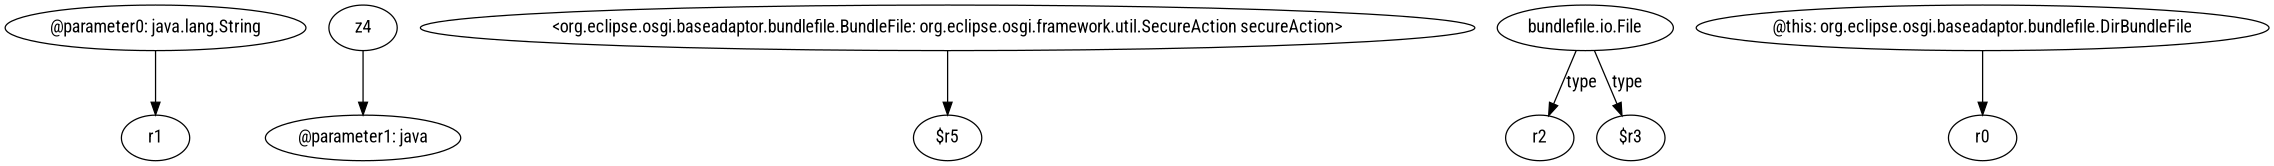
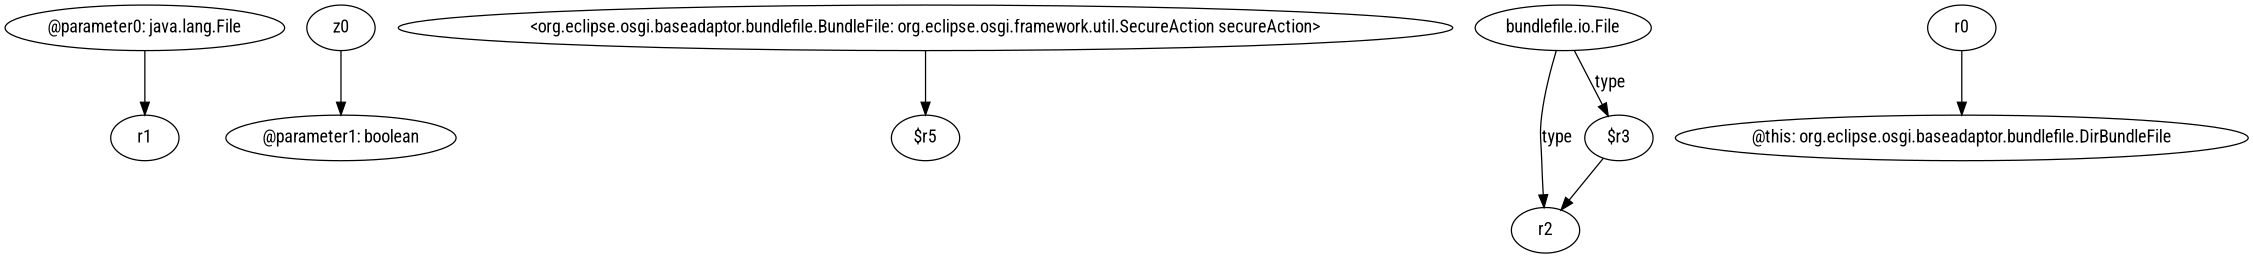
node "@parameter0: java.lang.String": label "@parameter0: java.lang.String" -> "@parameter0: java.lang.File"
node "z4": label "z4" -> "z0"
edge "@this: org.eclipse.osgi.baseadaptor.bundlefile.DirBundleFile" -> "r0": reversed
node "@parameter1: java": label "@parameter1: java" -> "@parameter1: boolean"
edge "$r3" -> "r2": added
